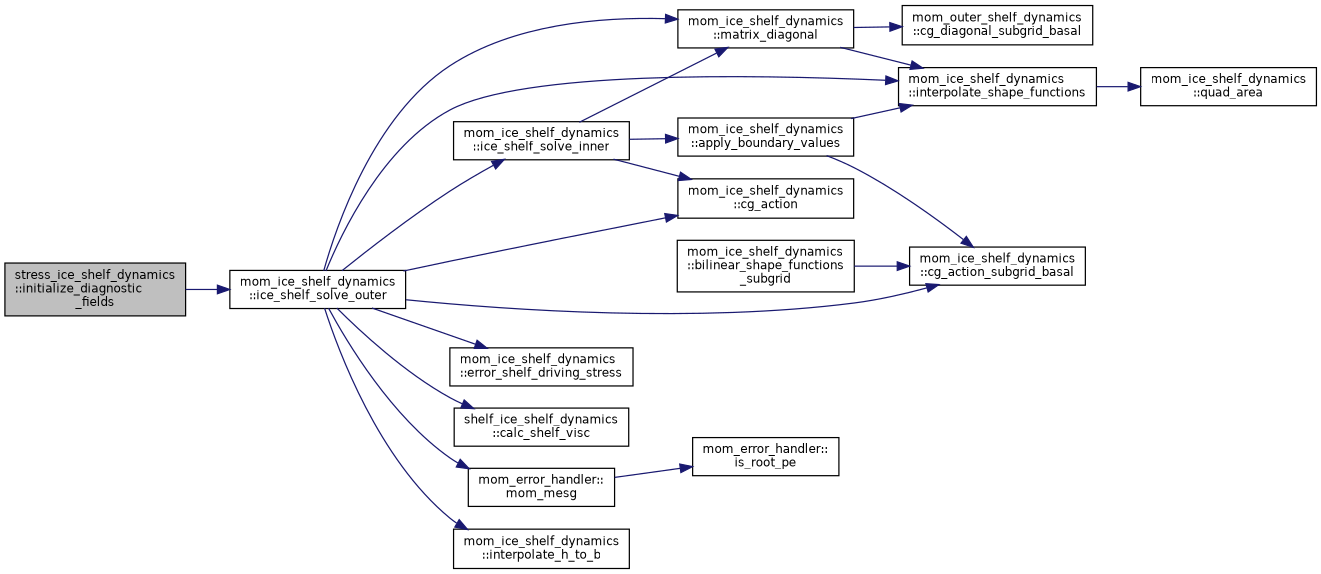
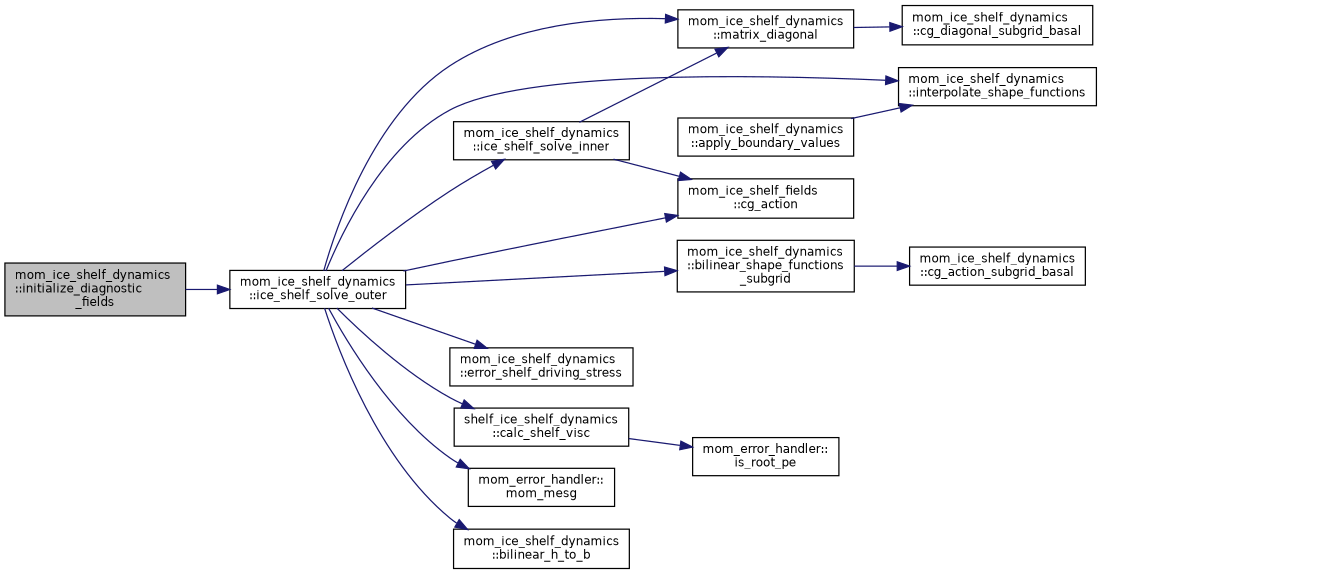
node "mom_outer_shelf_dynamics ::cg_diagonal_subgrid_basal": label "mom_outer_shelf_dynamics ::cg_diagonal_subgrid_basal" -> "mom_ice_shelf_dynamics ::cg_diagonal_subgrid_basal"
edge "mom_ice_shelf_dynamics ::matrix_diagonal" -> "mom_ice_shelf_dynamics ::interpolate_shape_functions": removed
node "mom_ice_shelf_dynamics ::quad_area": removed
edge "mom_ice_shelf_dynamics ::ice_shelf_solve_inner" -> "mom_ice_shelf_dynamics ::apply_boundary_values": removed
edge "mom_ice_shelf_dynamics ::apply_boundary_values" -> "mom_ice_shelf_dynamics ::cg_action_subgrid_basal": removed
node "mom_ice_shelf_dynamics ::cg_action": label "mom_ice_shelf_dynamics ::cg_action" -> "mom_ice_shelf_fields ::cg_action"
node "stress_ice_shelf_dynamics ::initialize_diagnostic _fields": label "stress_ice_shelf_dynamics ::initialize_diagnostic _fields" -> "mom_ice_shelf_dynamics ::initialize_diagnostic _fields"
edge "mom_ice_shelf_dynamics ::ice_shelf_solve_outer" -> "mom_ice_shelf_dynamics ::cg_action_subgrid_basal": now "mom_ice_shelf_dynamics ::ice_shelf_solve_outer" -> "mom_ice_shelf_dynamics ::bilinear_shape_functions _subgrid"
edge "mom_error_handler:: mom_mesg" -> "mom_error_handler:: is_root_pe": now "shelf_ice_shelf_dynamics ::calc_shelf_visc" -> "mom_error_handler:: is_root_pe"
node "mom_ice_shelf_dynamics ::interpolate_h_to_b": label "mom_ice_shelf_dynamics ::interpolate_h_to_b" -> "mom_ice_shelf_dynamics ::bilinear_h_to_b"
